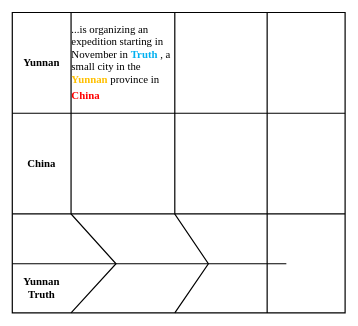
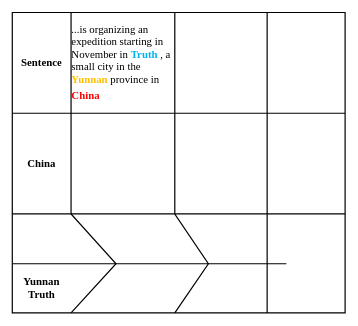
node "Yunnan": label "Yunnan" -> "Sentence"
